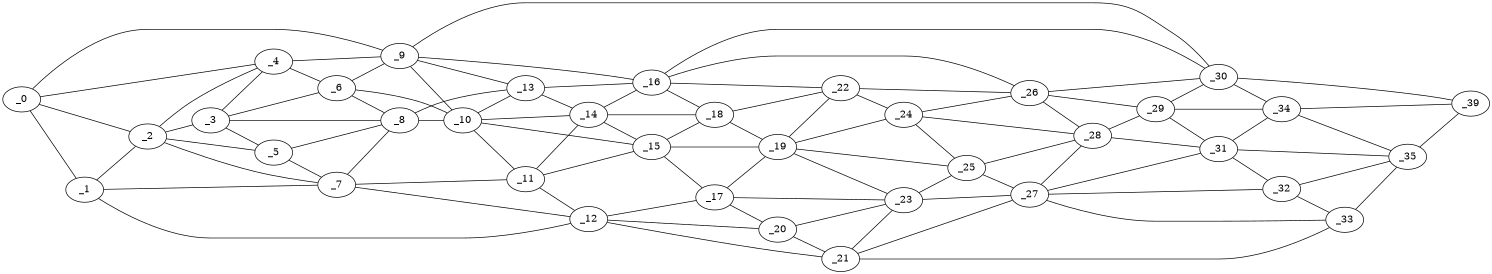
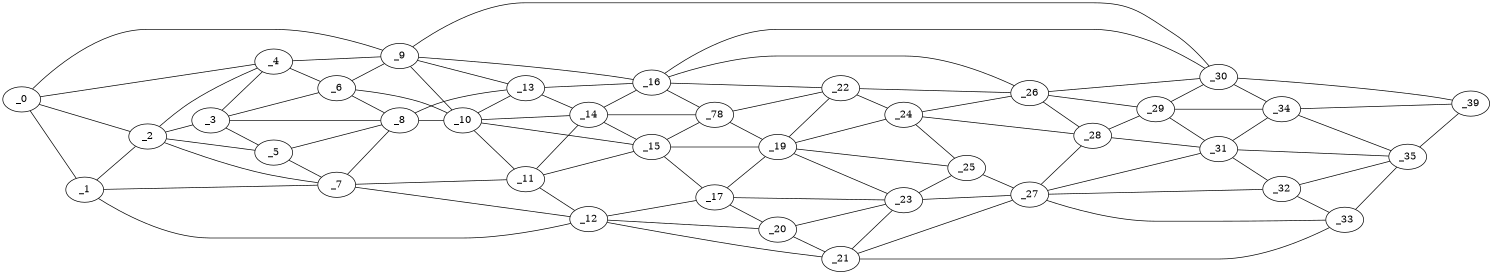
node "_18": label "_18" -> "_78"
edge "_28" -- "_25": removed
